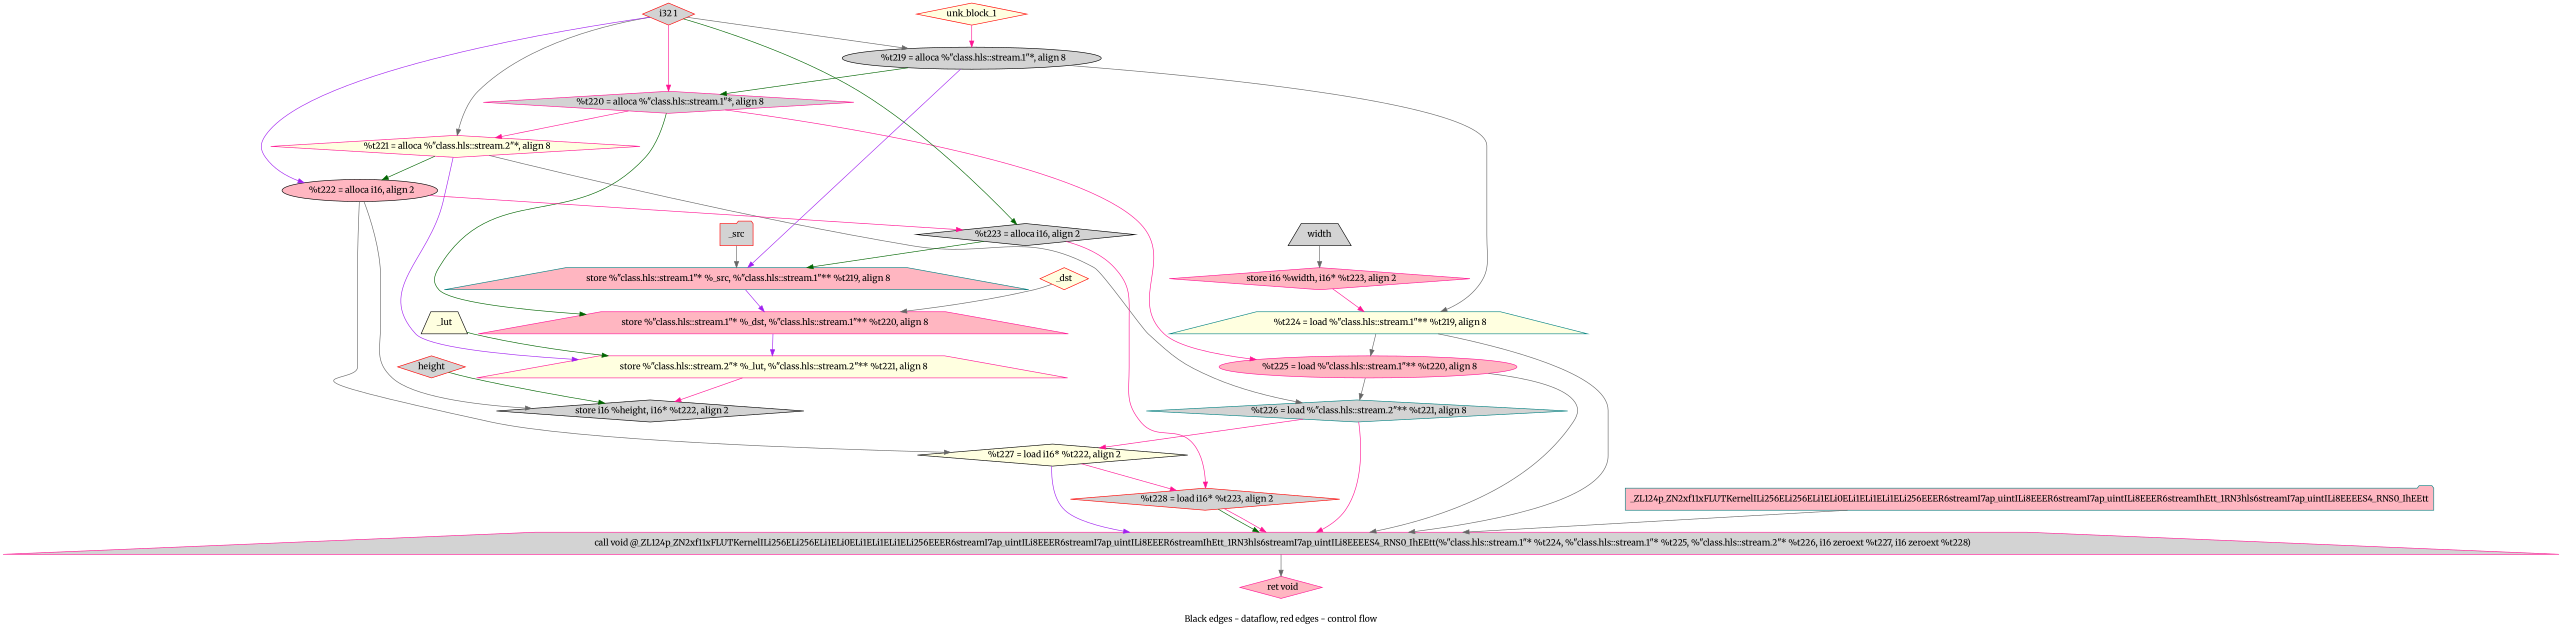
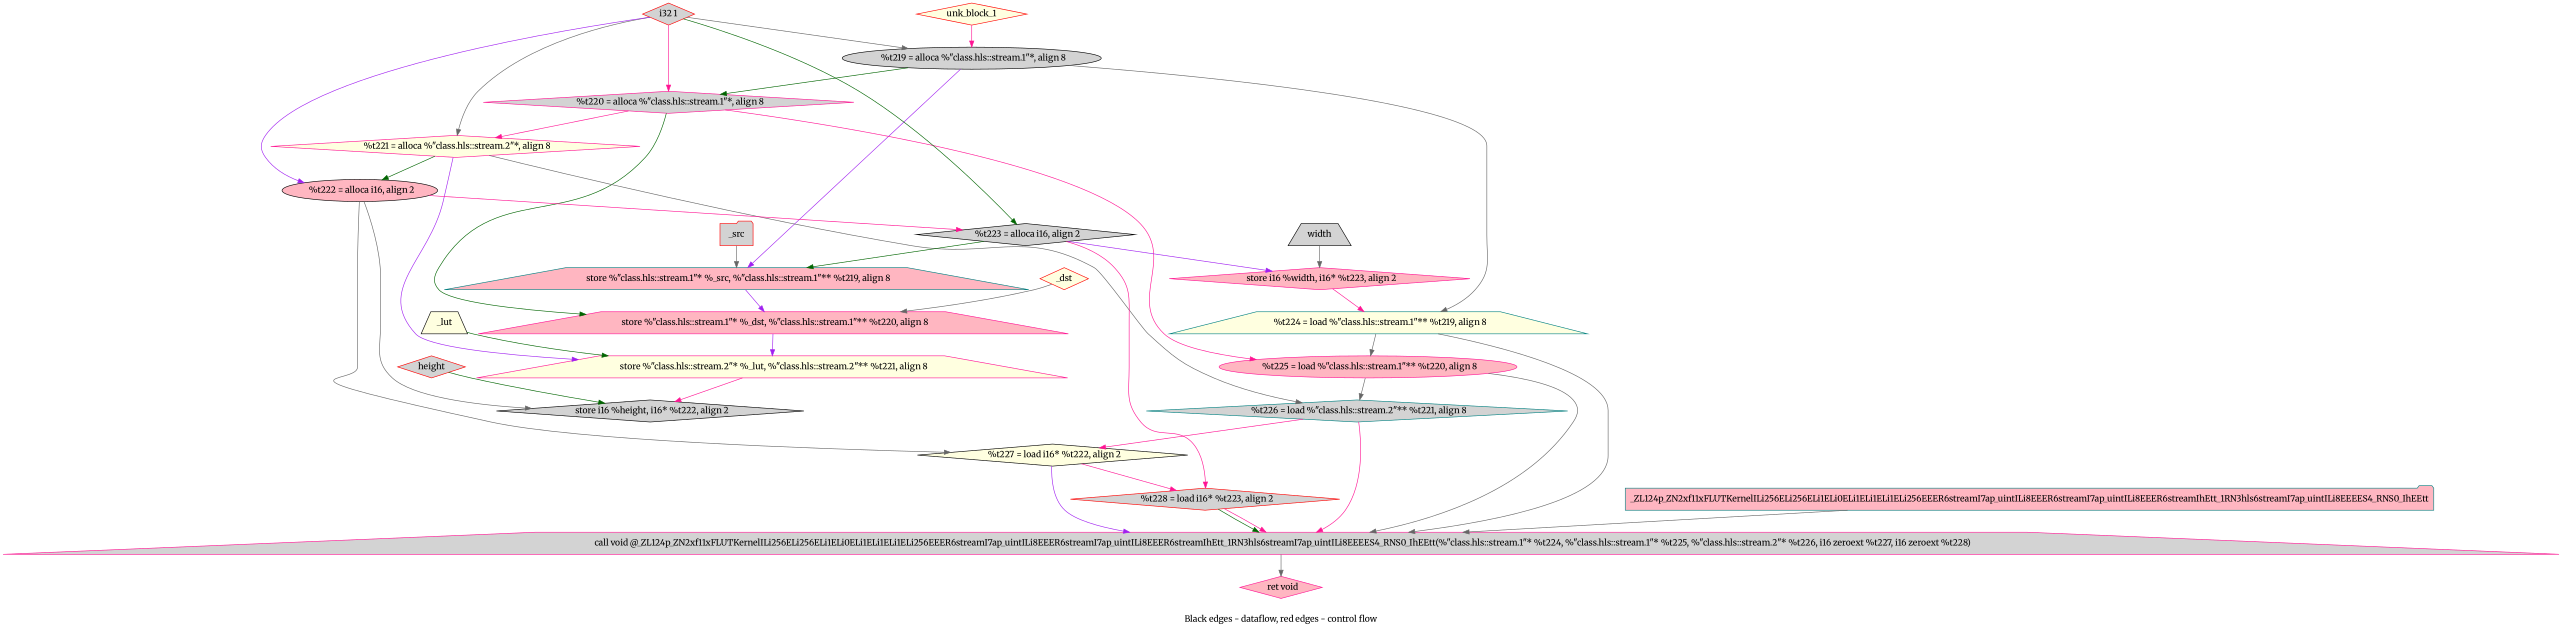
edge "%t223 = alloca i16, align 2" -> "store i16 %width, i16* %t223, align 2": added
